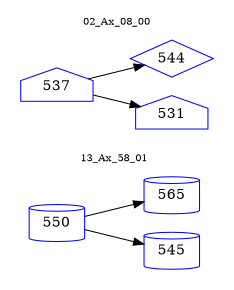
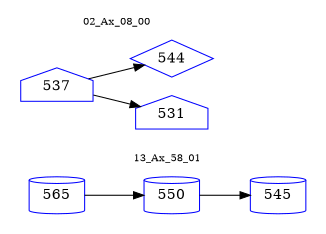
edge "550" -> "565": reversed
